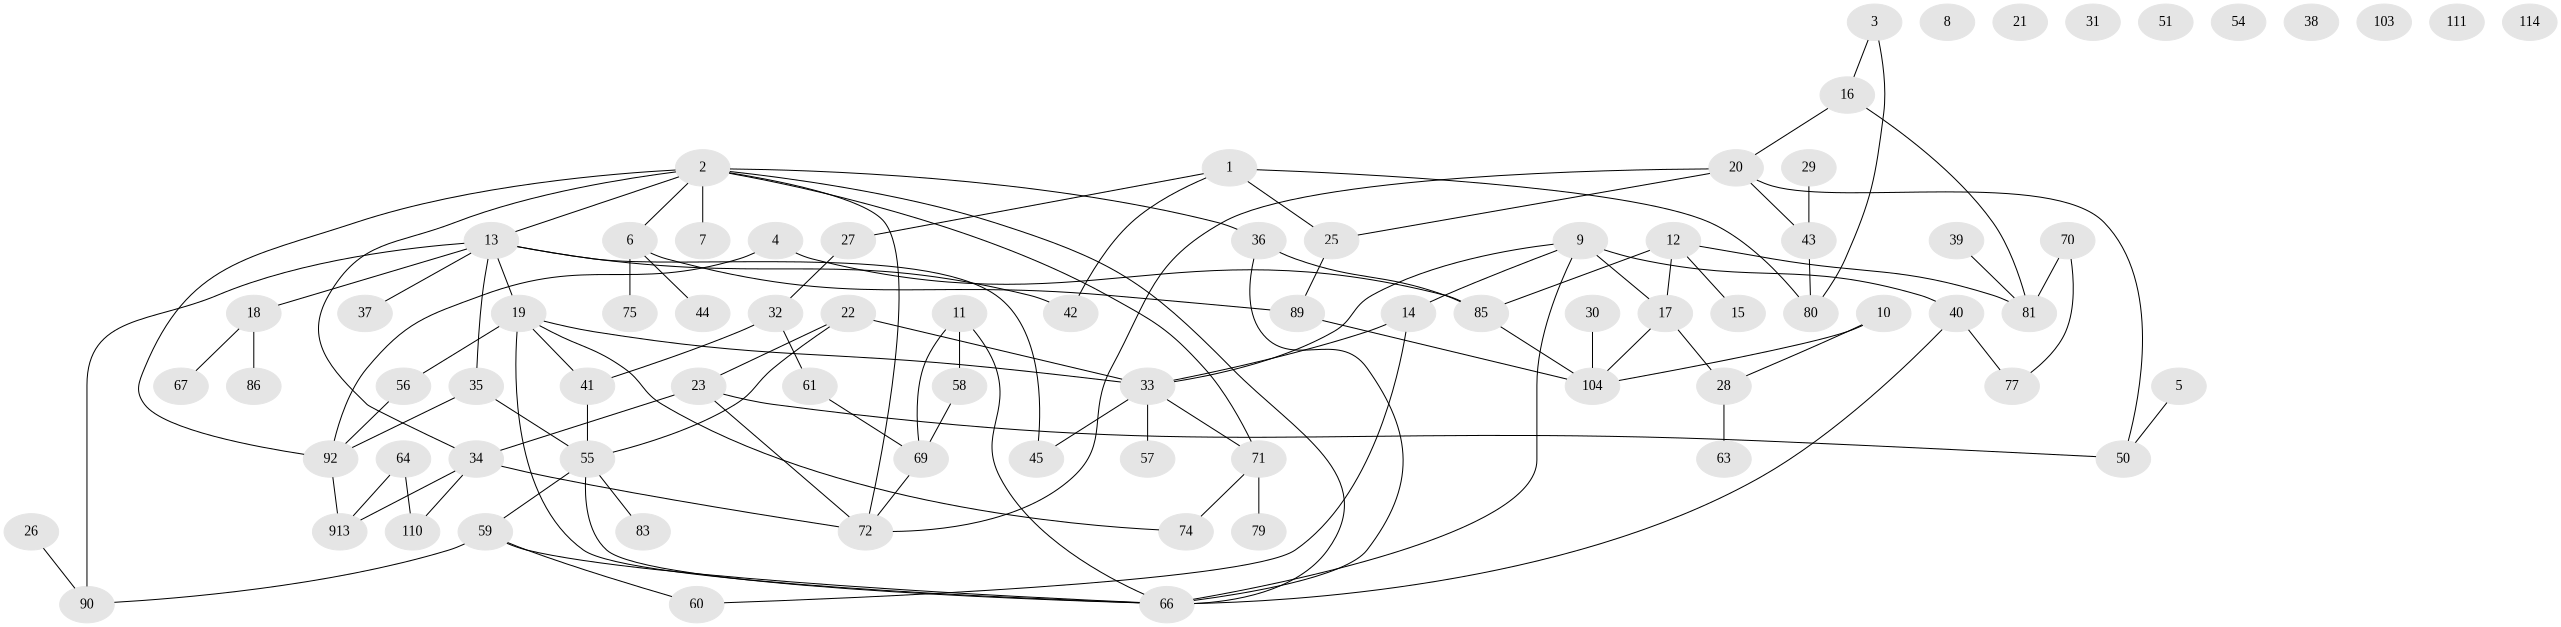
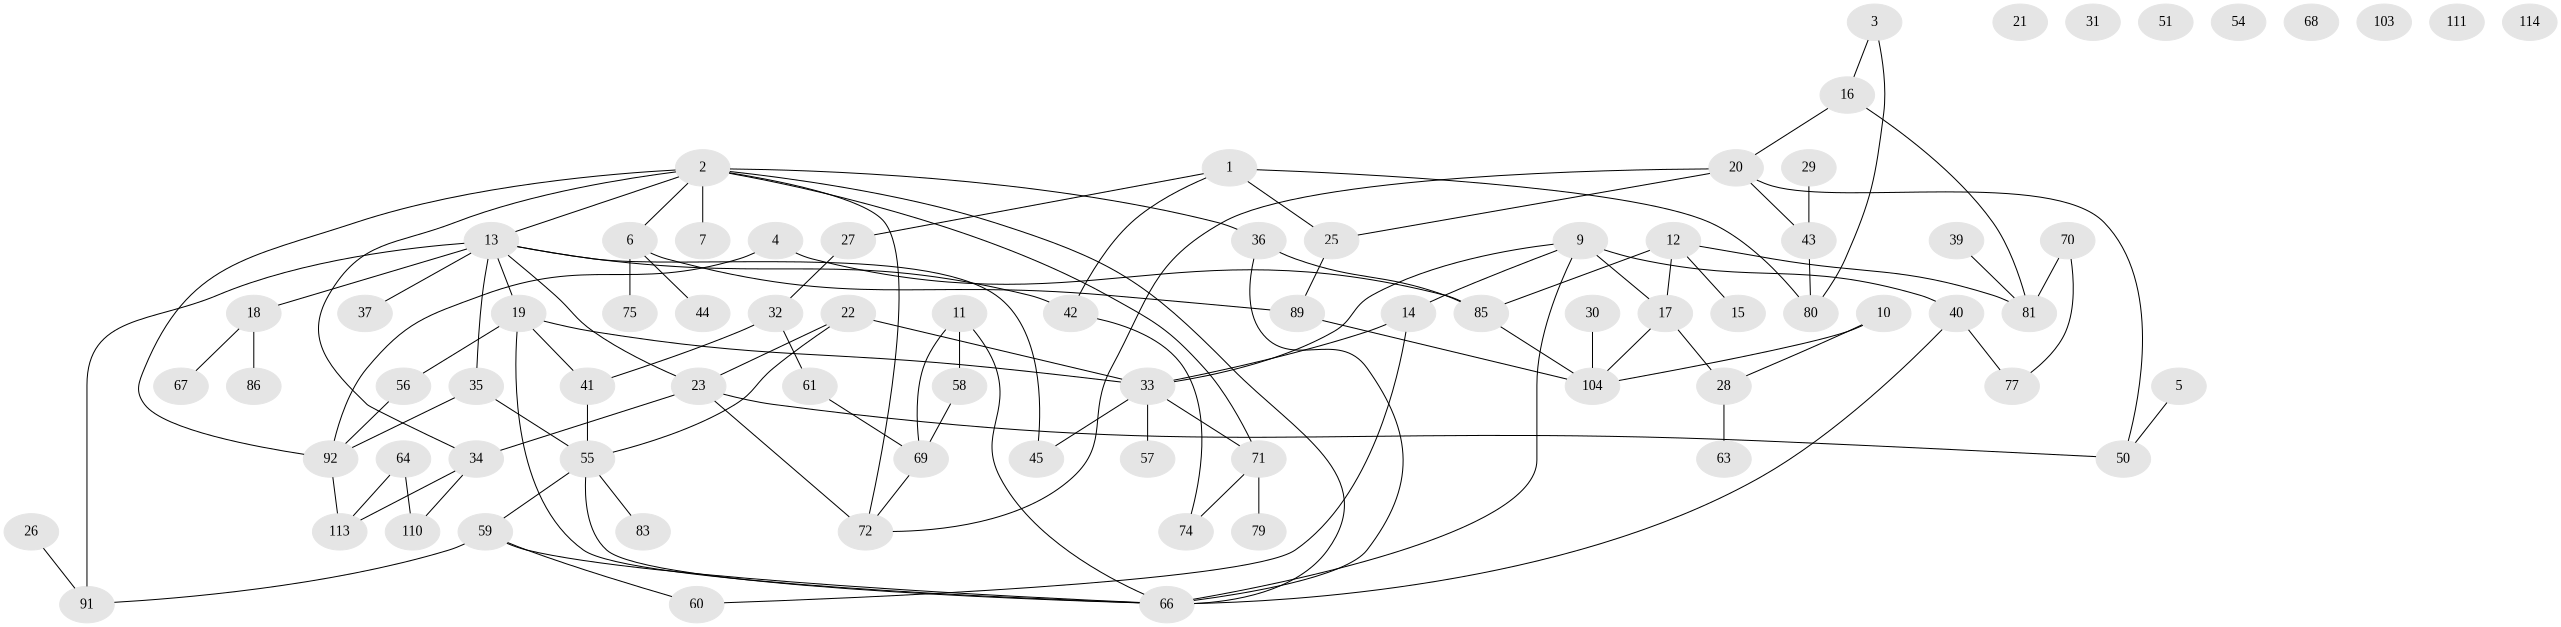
node "8": removed
node "38": label "38" -> "68"
edge "13" -- "23": added
edge "19" -- "74": now "42" -- "74"
edge "34" -- "72": removed
node "913": label "913" -> "113"
node "90": label "90" -> "91"
